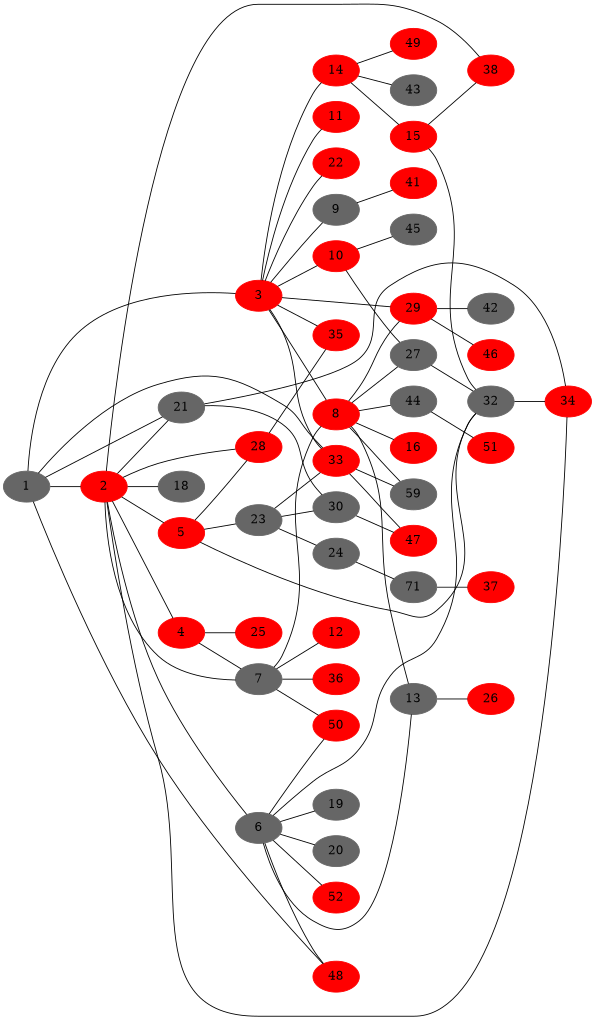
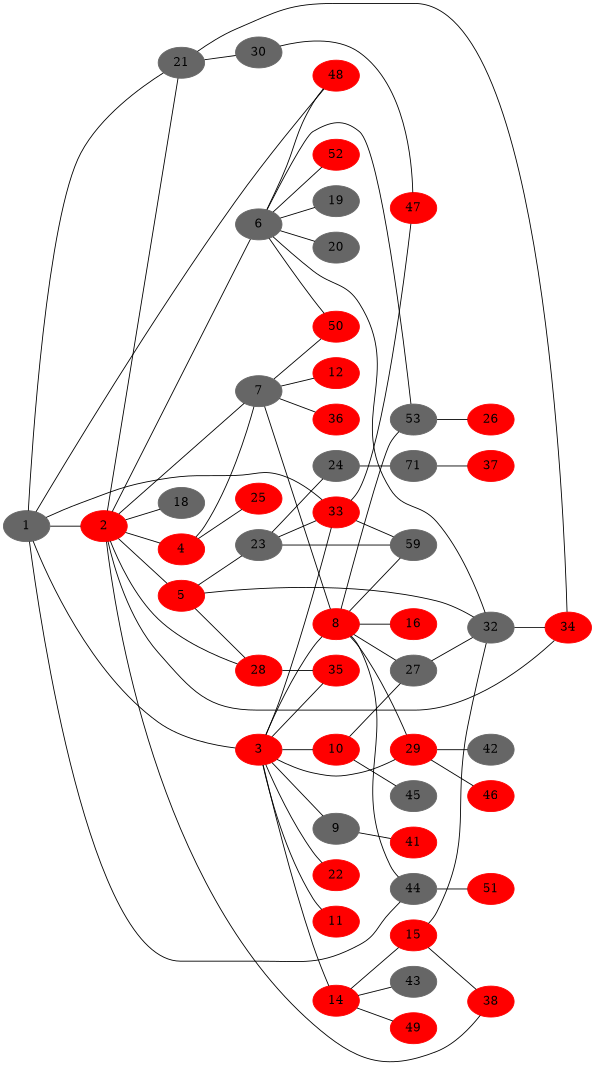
edge "30" -- "23": now "59" -- "23"
node "13": label "13" -> "53"
edge "1" -- "44": added
